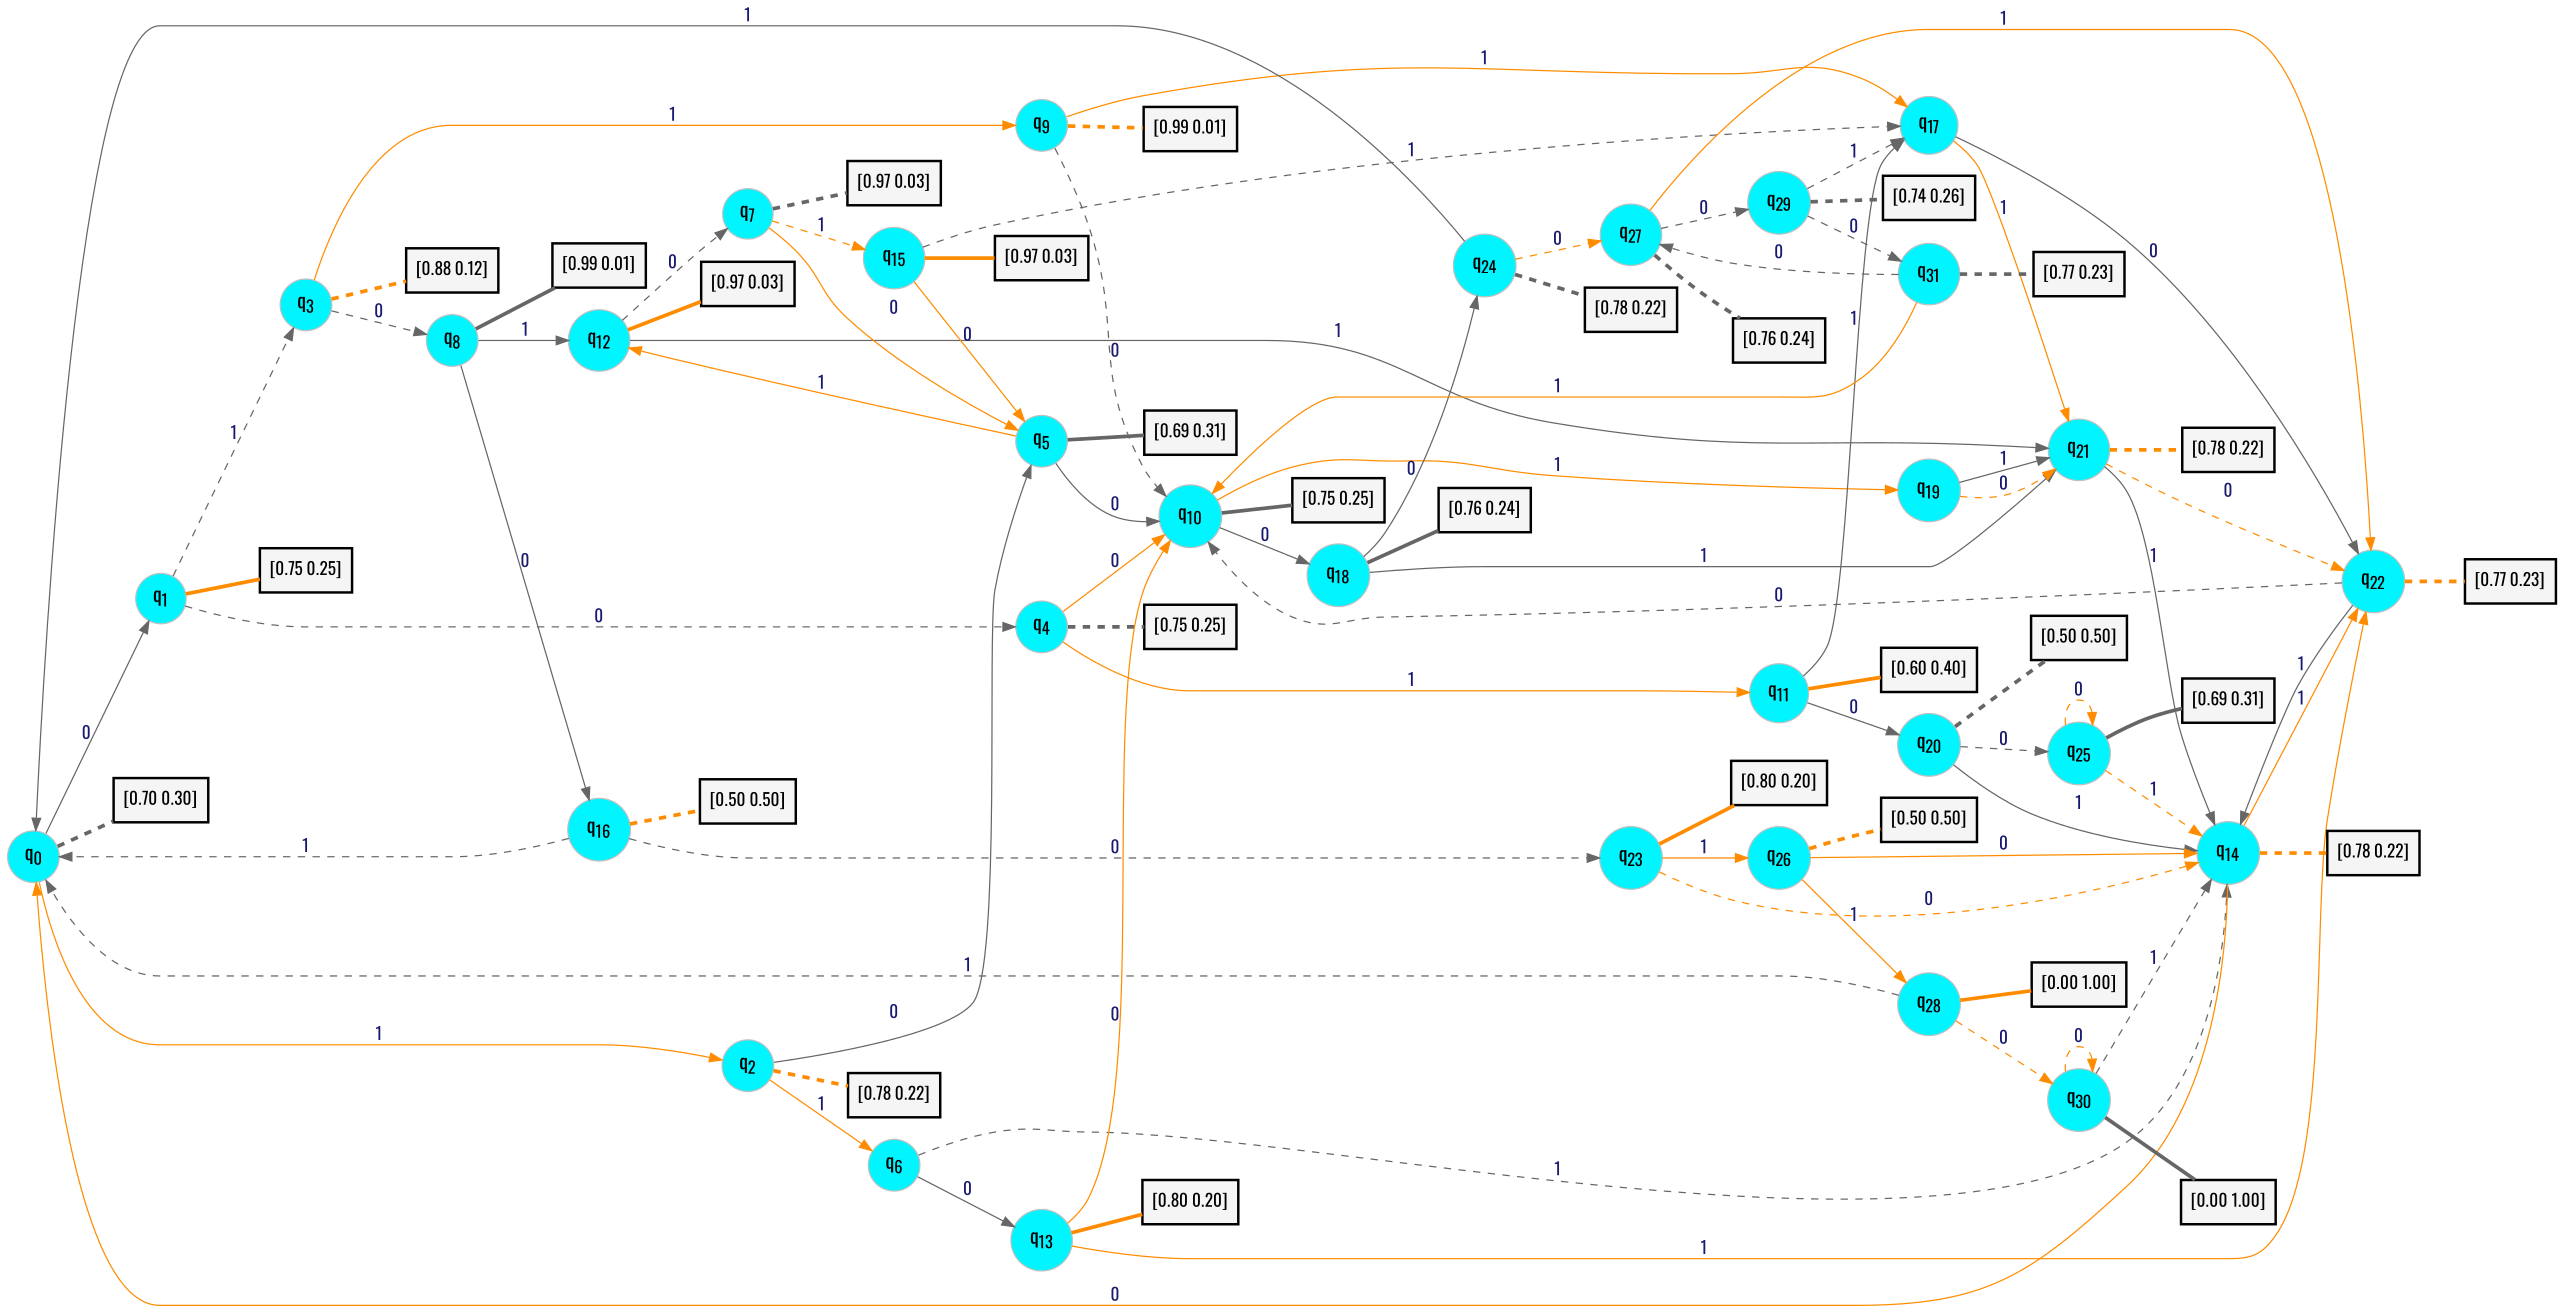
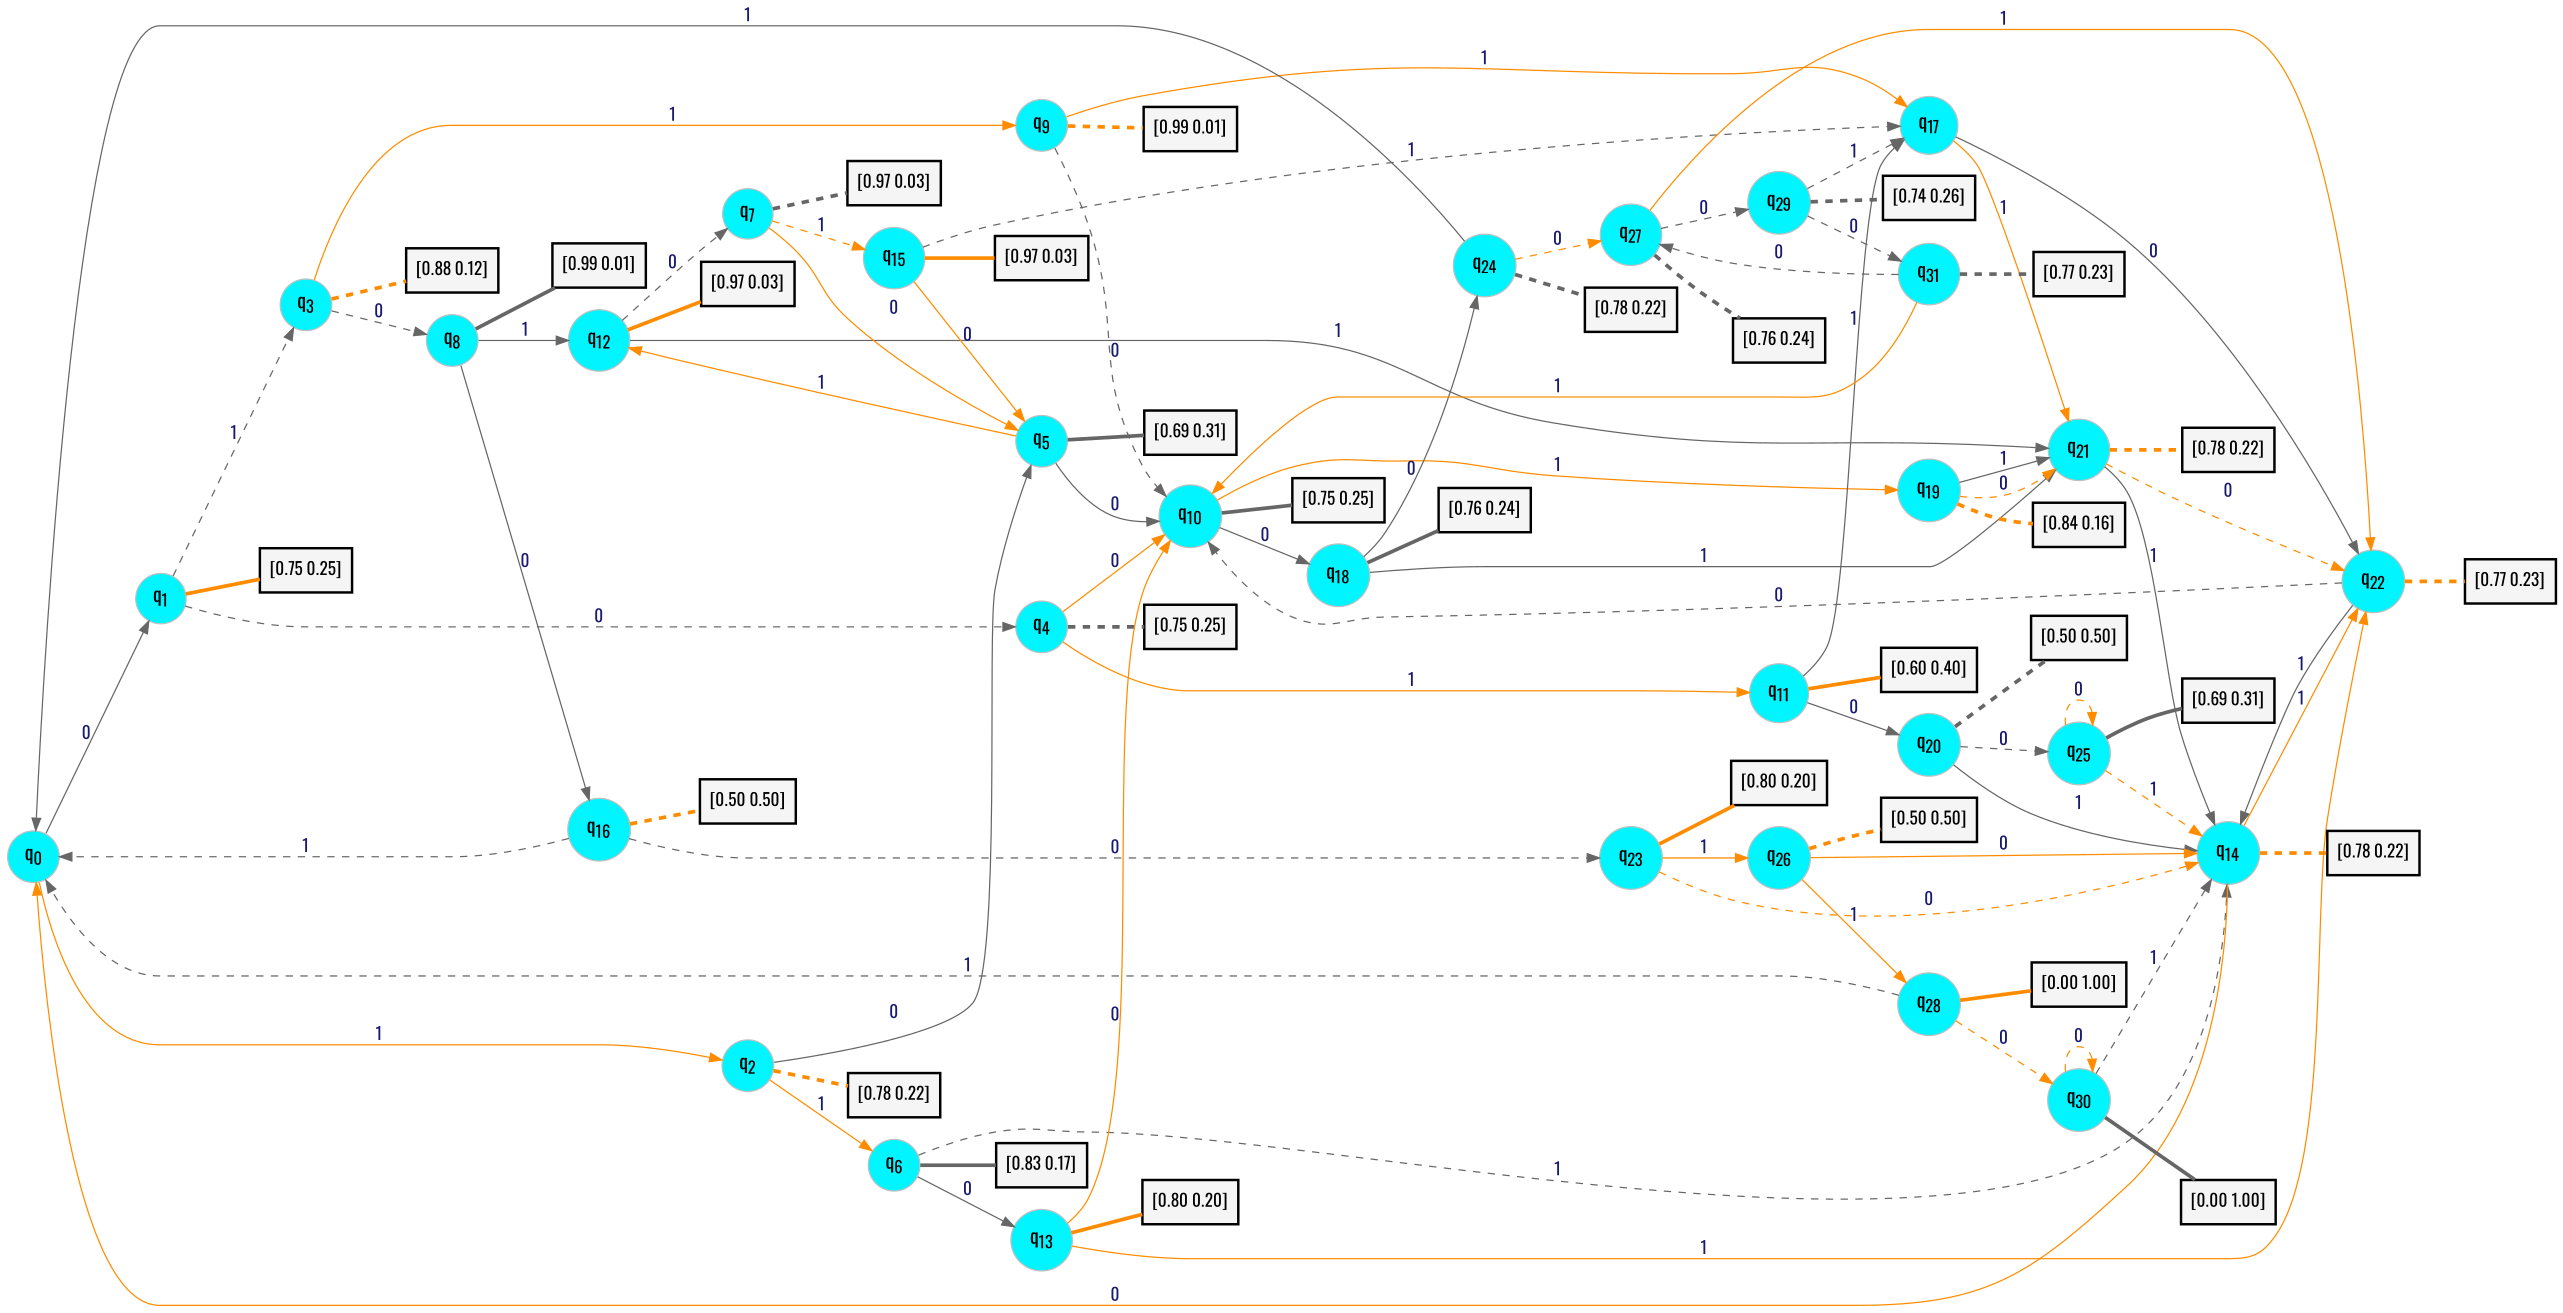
node "[0.84 0.16]": added
node "[0.70 0.30]": removed
node "[0.83 0.17]": added
